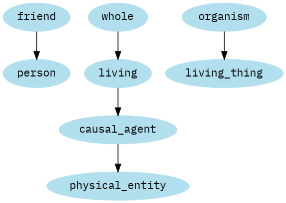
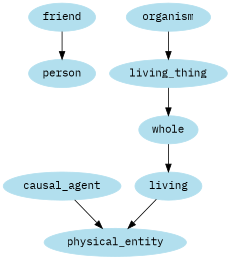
edge "living" -> "causal_agent": now "living" -> "physical_entity"
edge "living_thing" -> "whole": added
